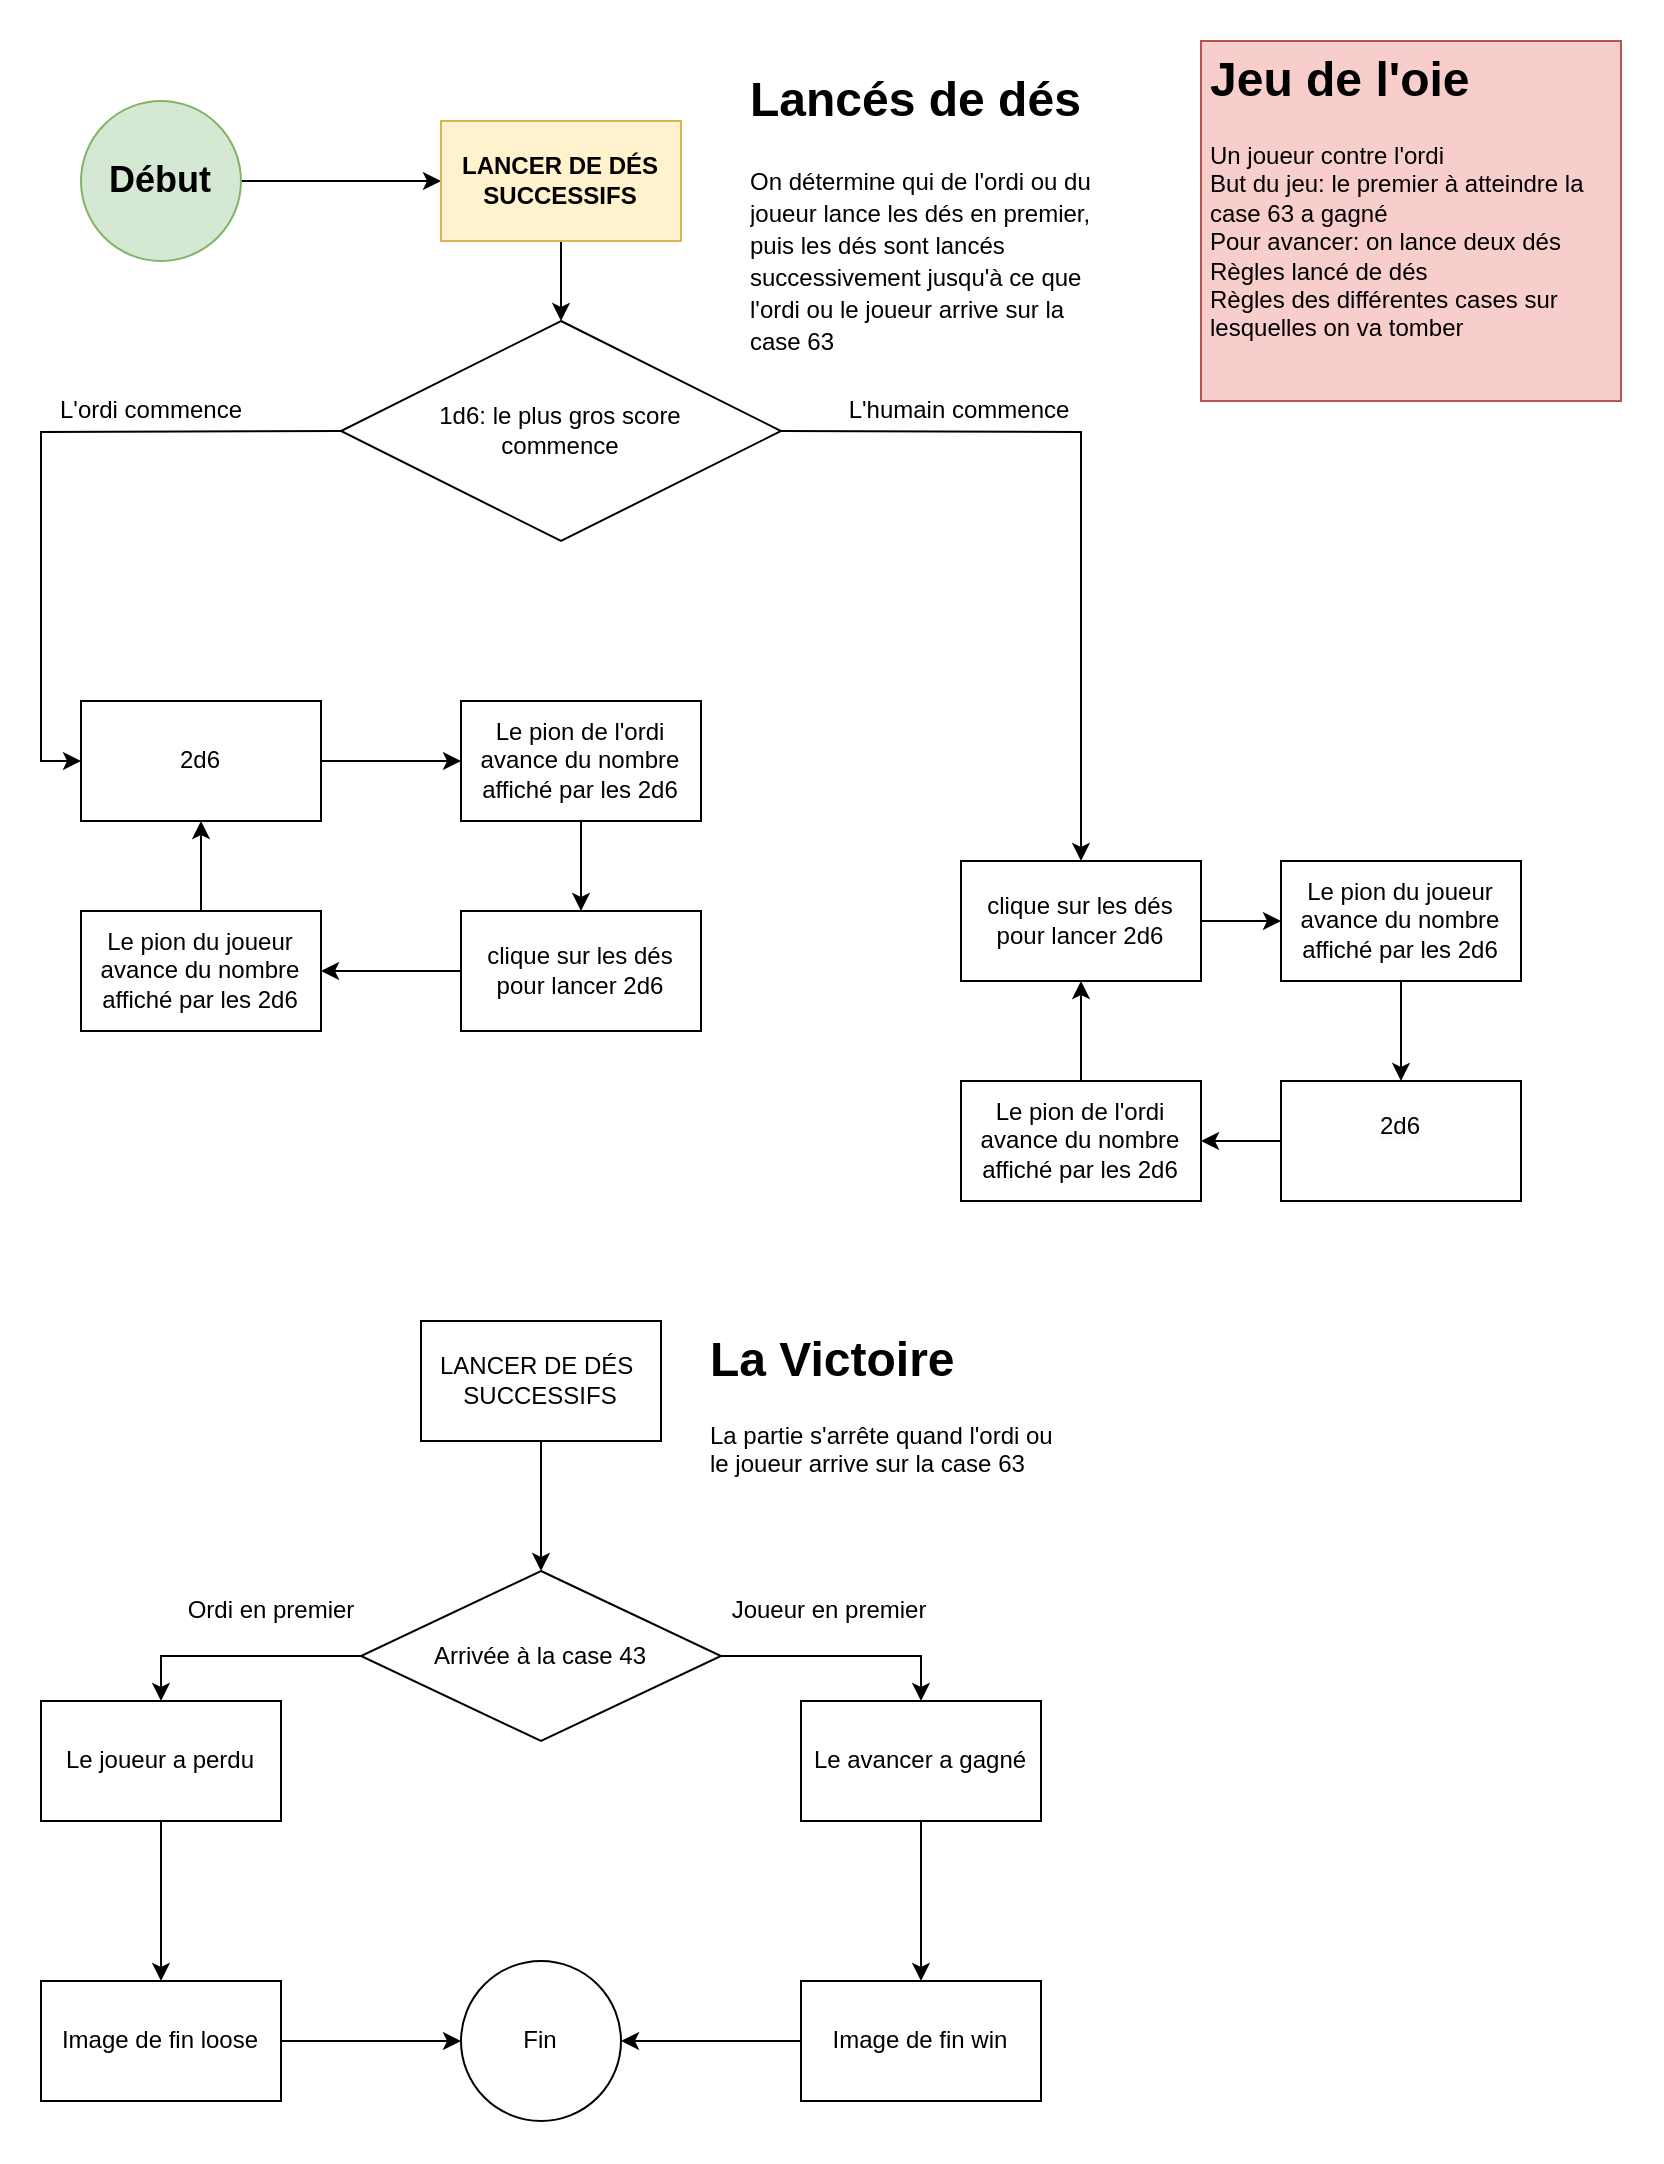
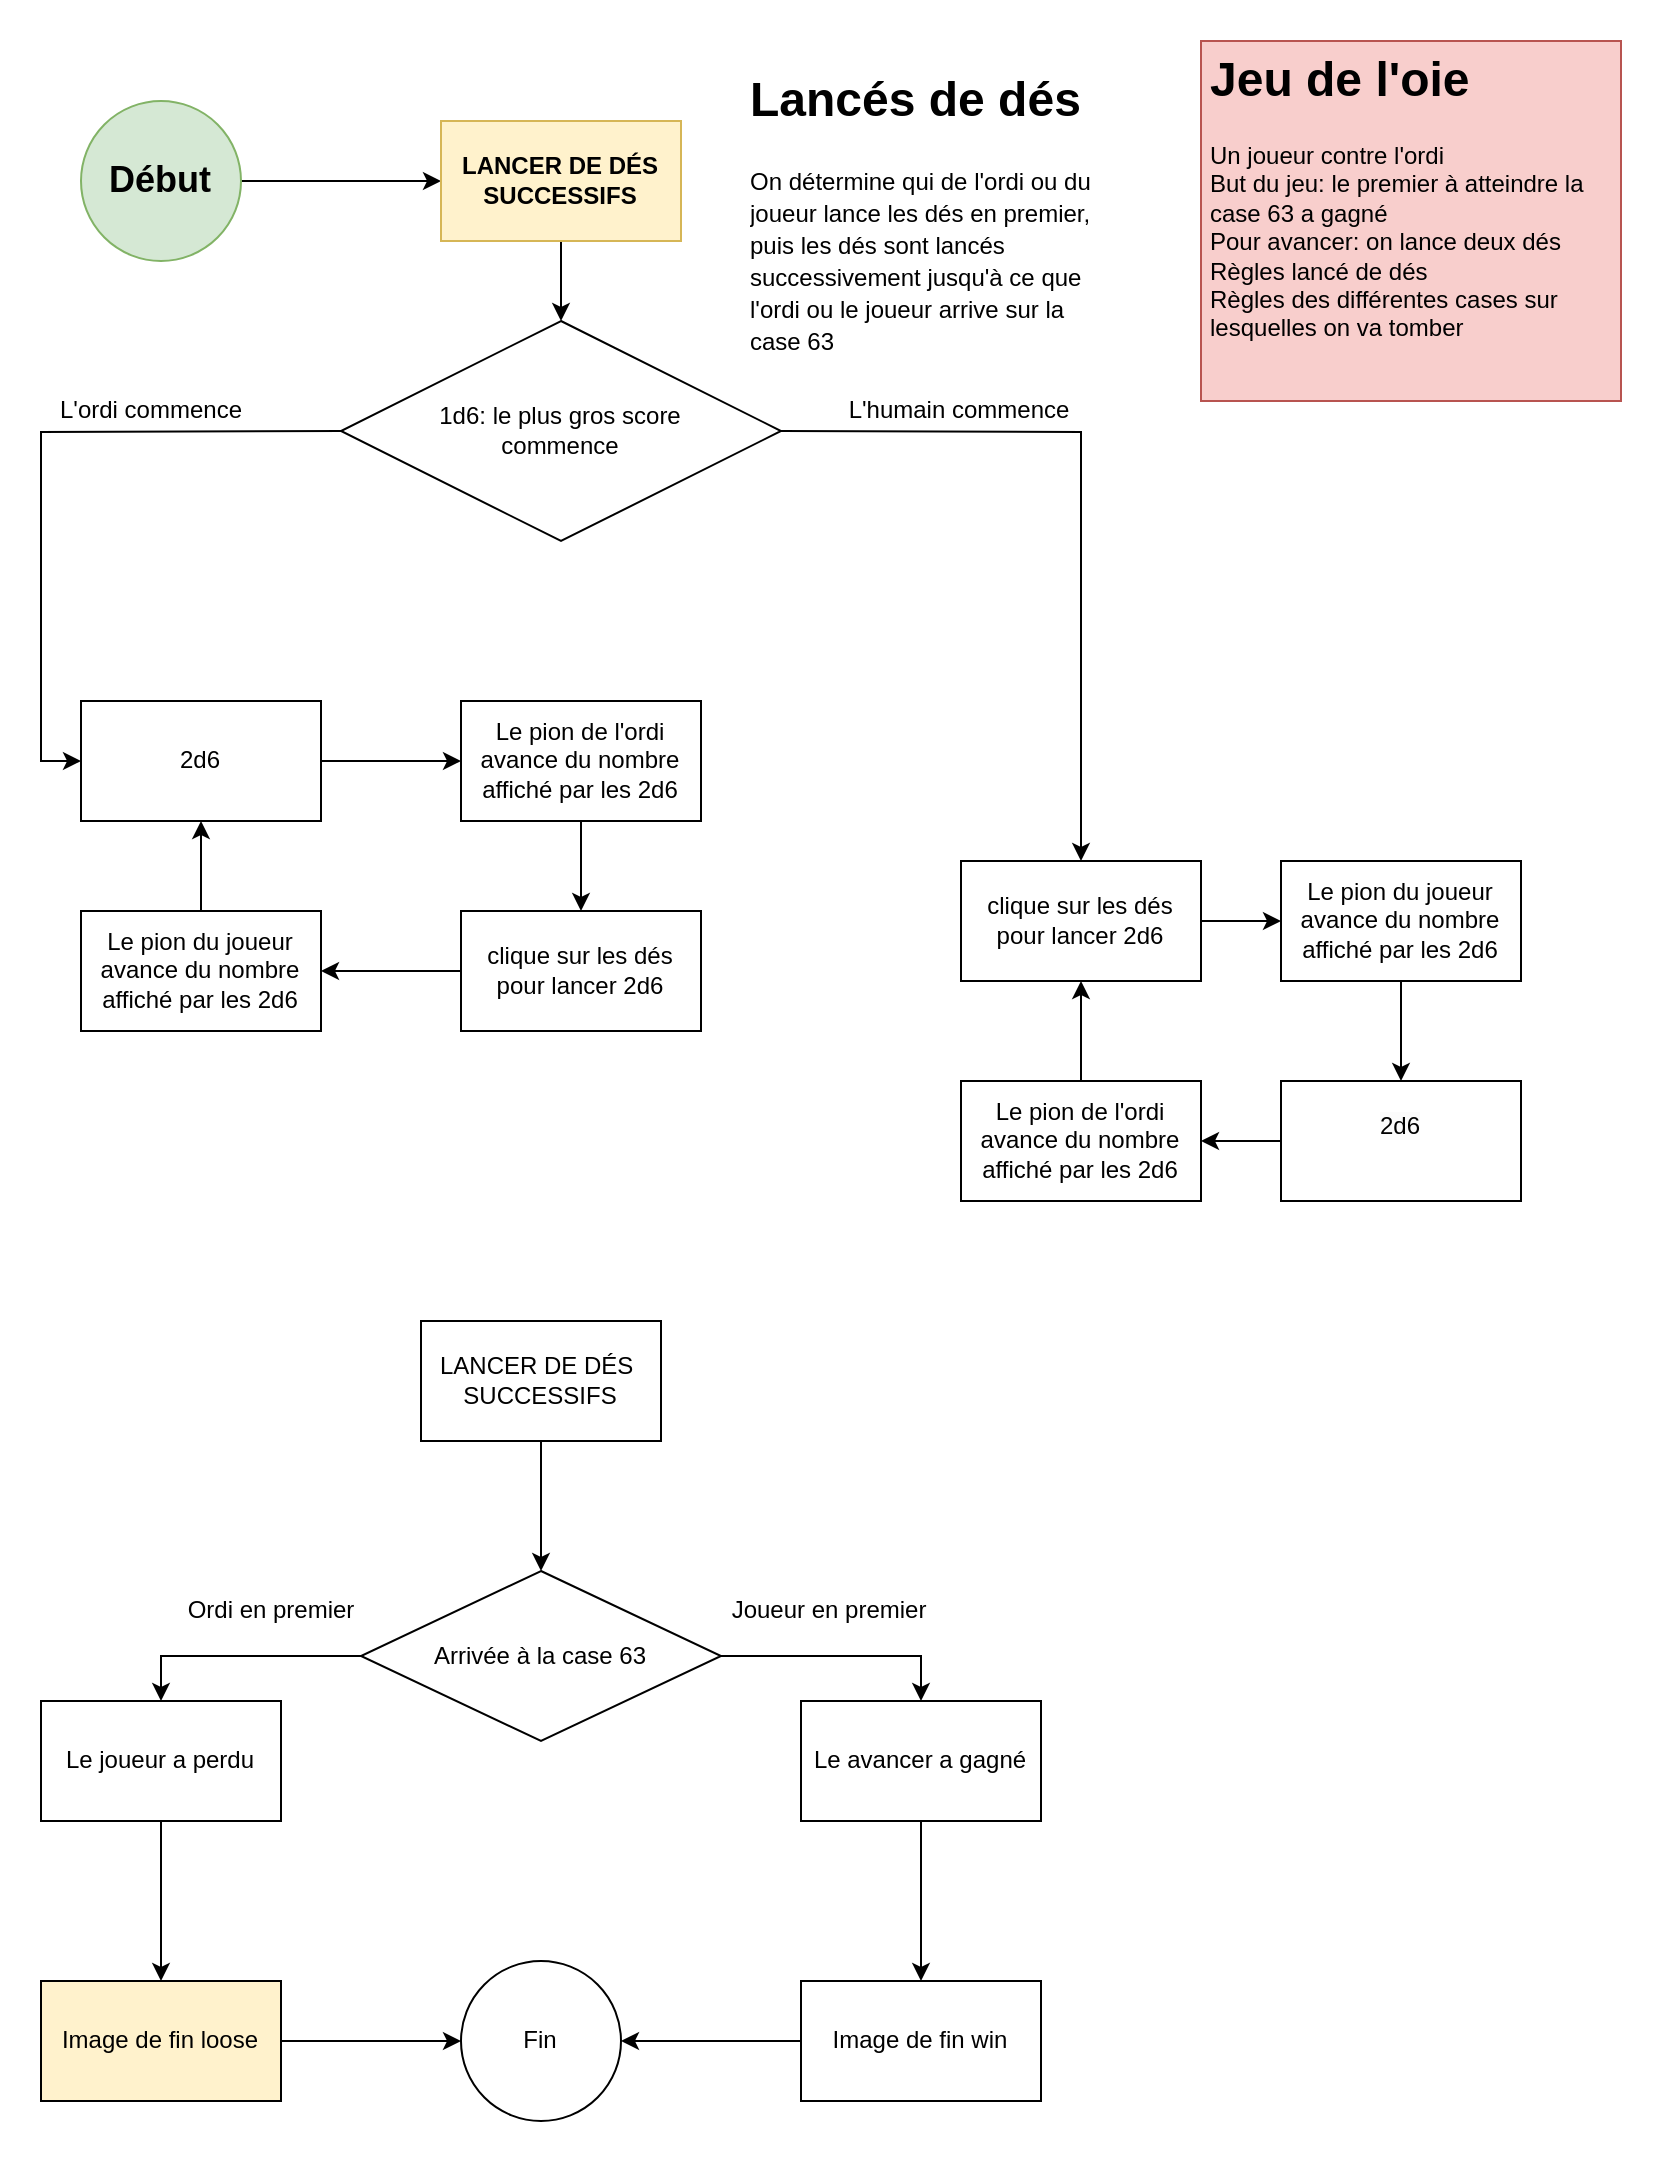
node "La Victoire La partie s'arrête quand l'ordi ou le joueur arrive sur la case 63": removed
node "Arrivée à la case 43": label "Arrivée à la case 43" -> "Arrivée à la case 63"
node "Image de fin loose": fillcolor #ffffff -> #fff2cc
